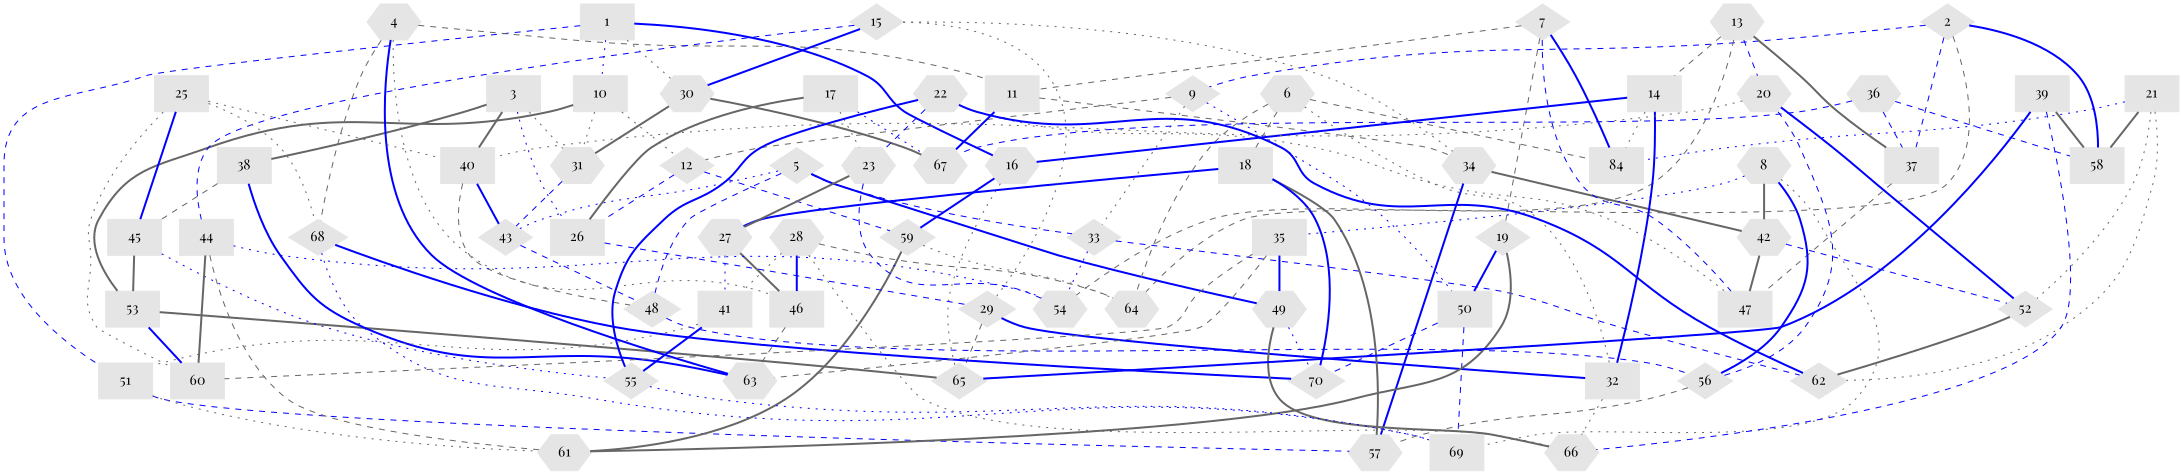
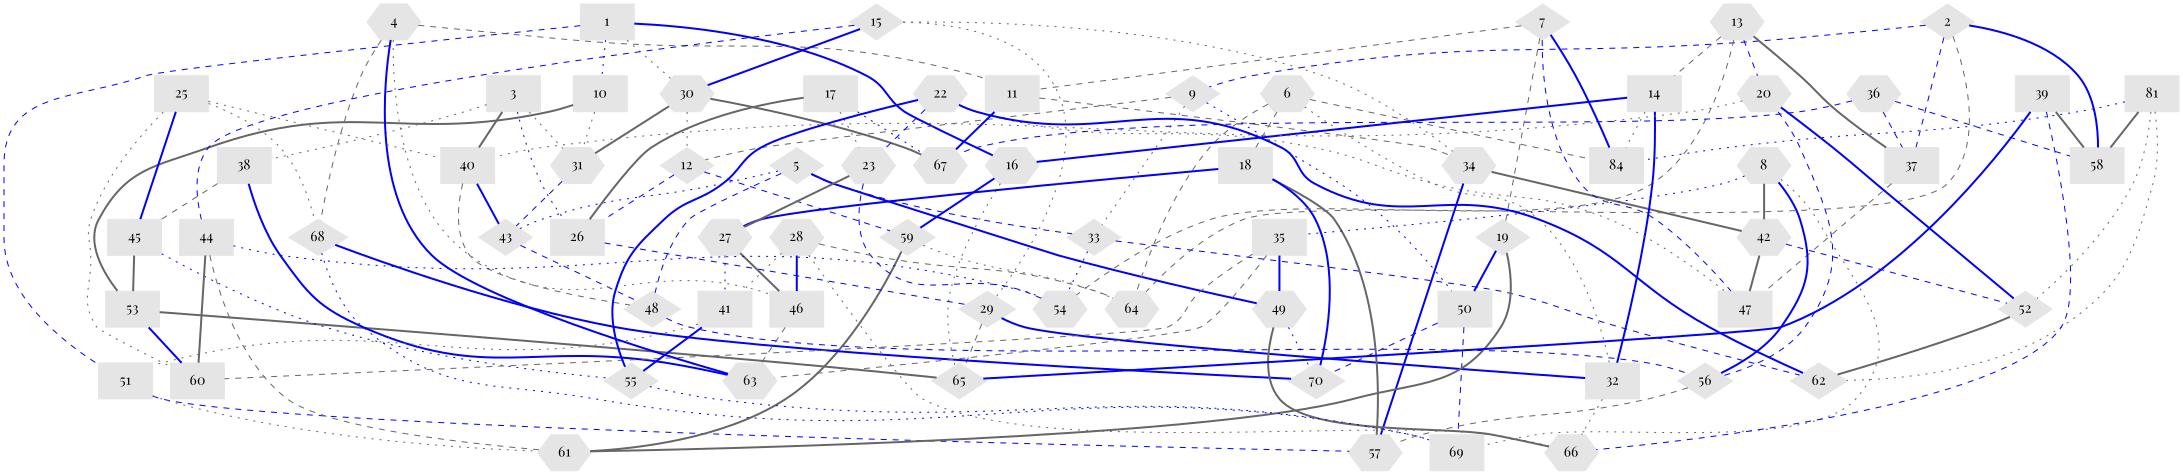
node "21": label "21" -> "81"
edge "10" -- "12": now "30" -- "12"
edge "3" -- "38": style bold -> dotted
